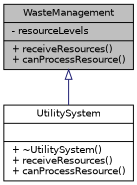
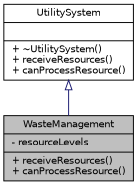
edge "UtilitySystem" -> "WasteManagement": reversed
